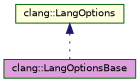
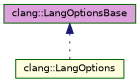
edge "clang::LangOptionsBase" -> "clang::LangOptions": reversed
